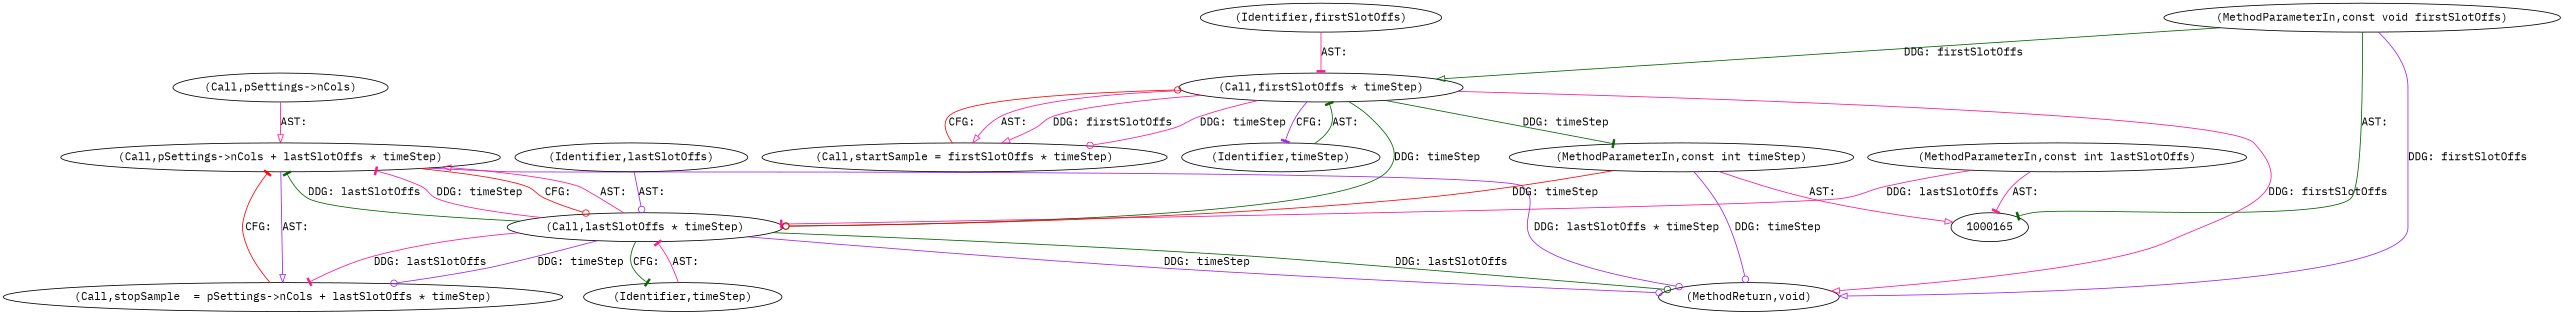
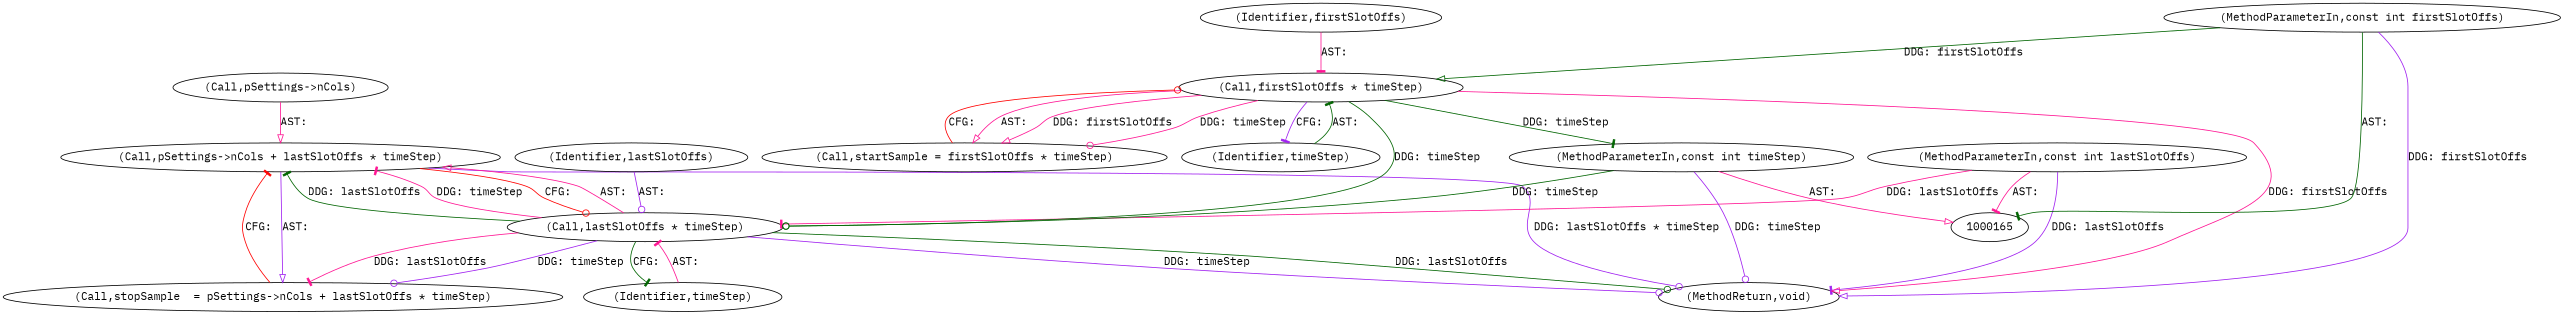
node "(MethodParameterIn,const void firstSlotOffs)": label "(MethodParameterIn,const void firstSlotOffs)" -> "(MethodParameterIn,const int firstSlotOffs)"
edge "(MethodParameterIn,const int timeStep)" -> "(Call,lastSlotOffs * timeStep)": color red -> darkgreen
edge "(MethodParameterIn,const int lastSlotOffs)" -> "(MethodReturn,void)": added, label "DDG: lastSlotOffs"
